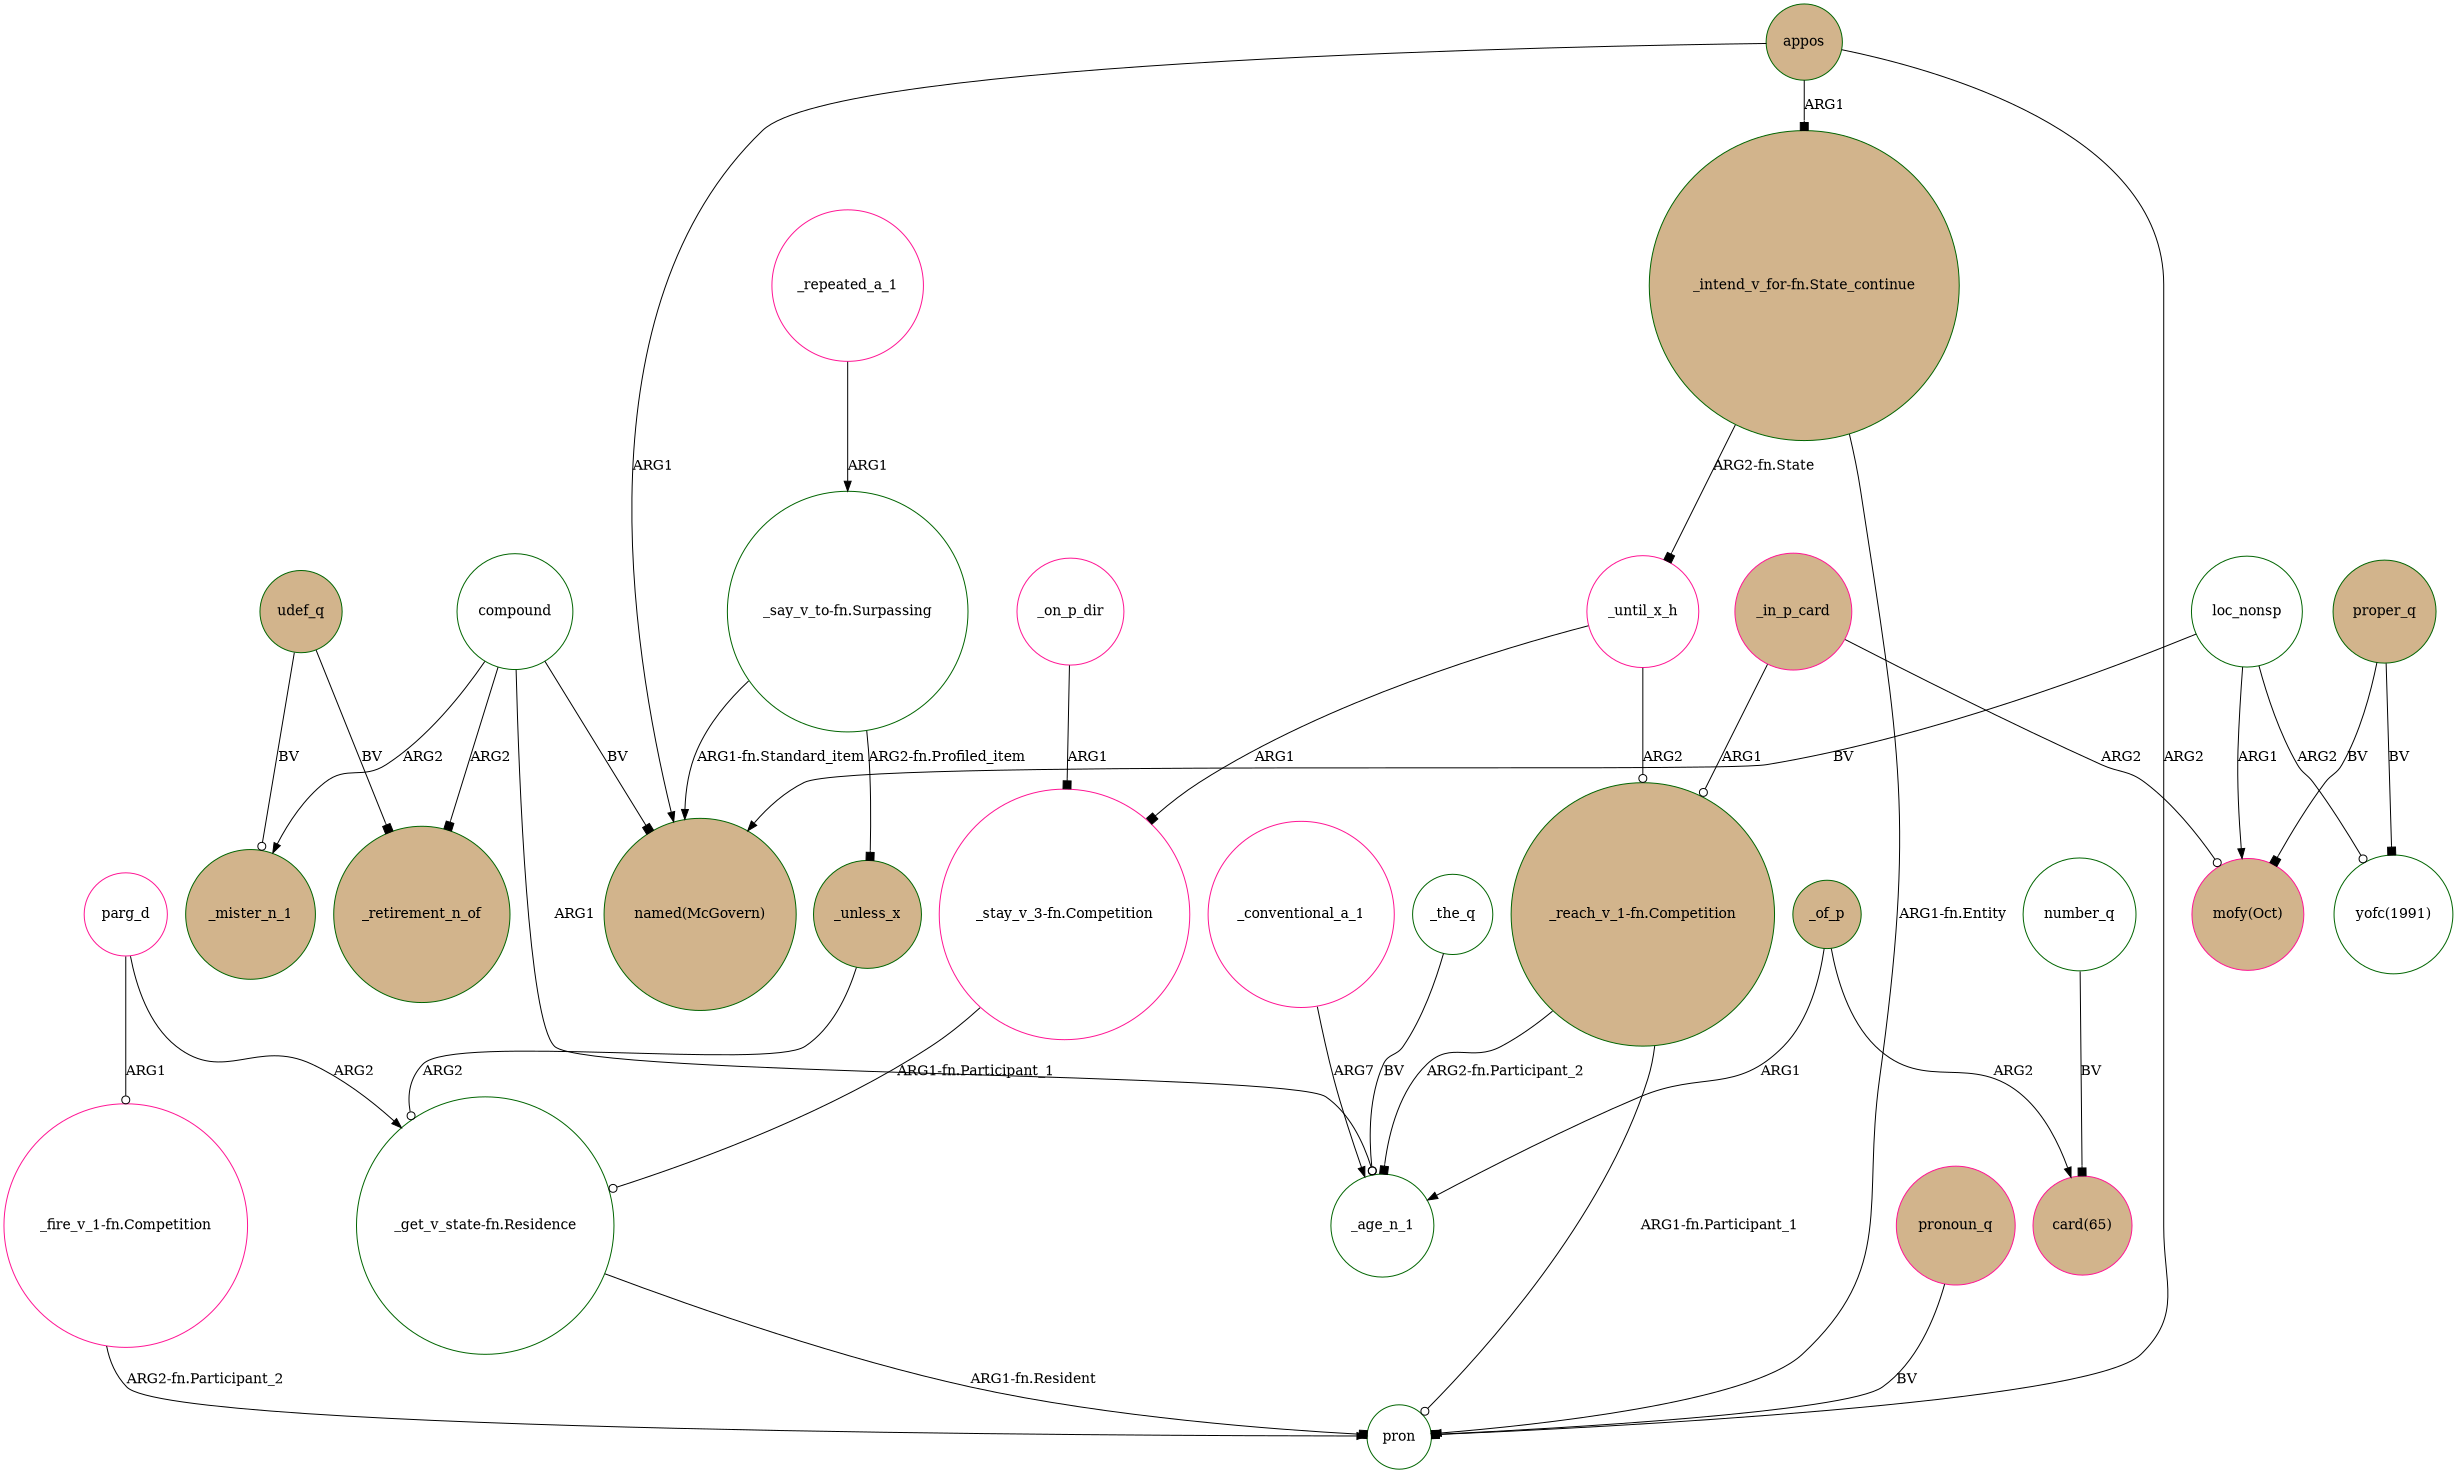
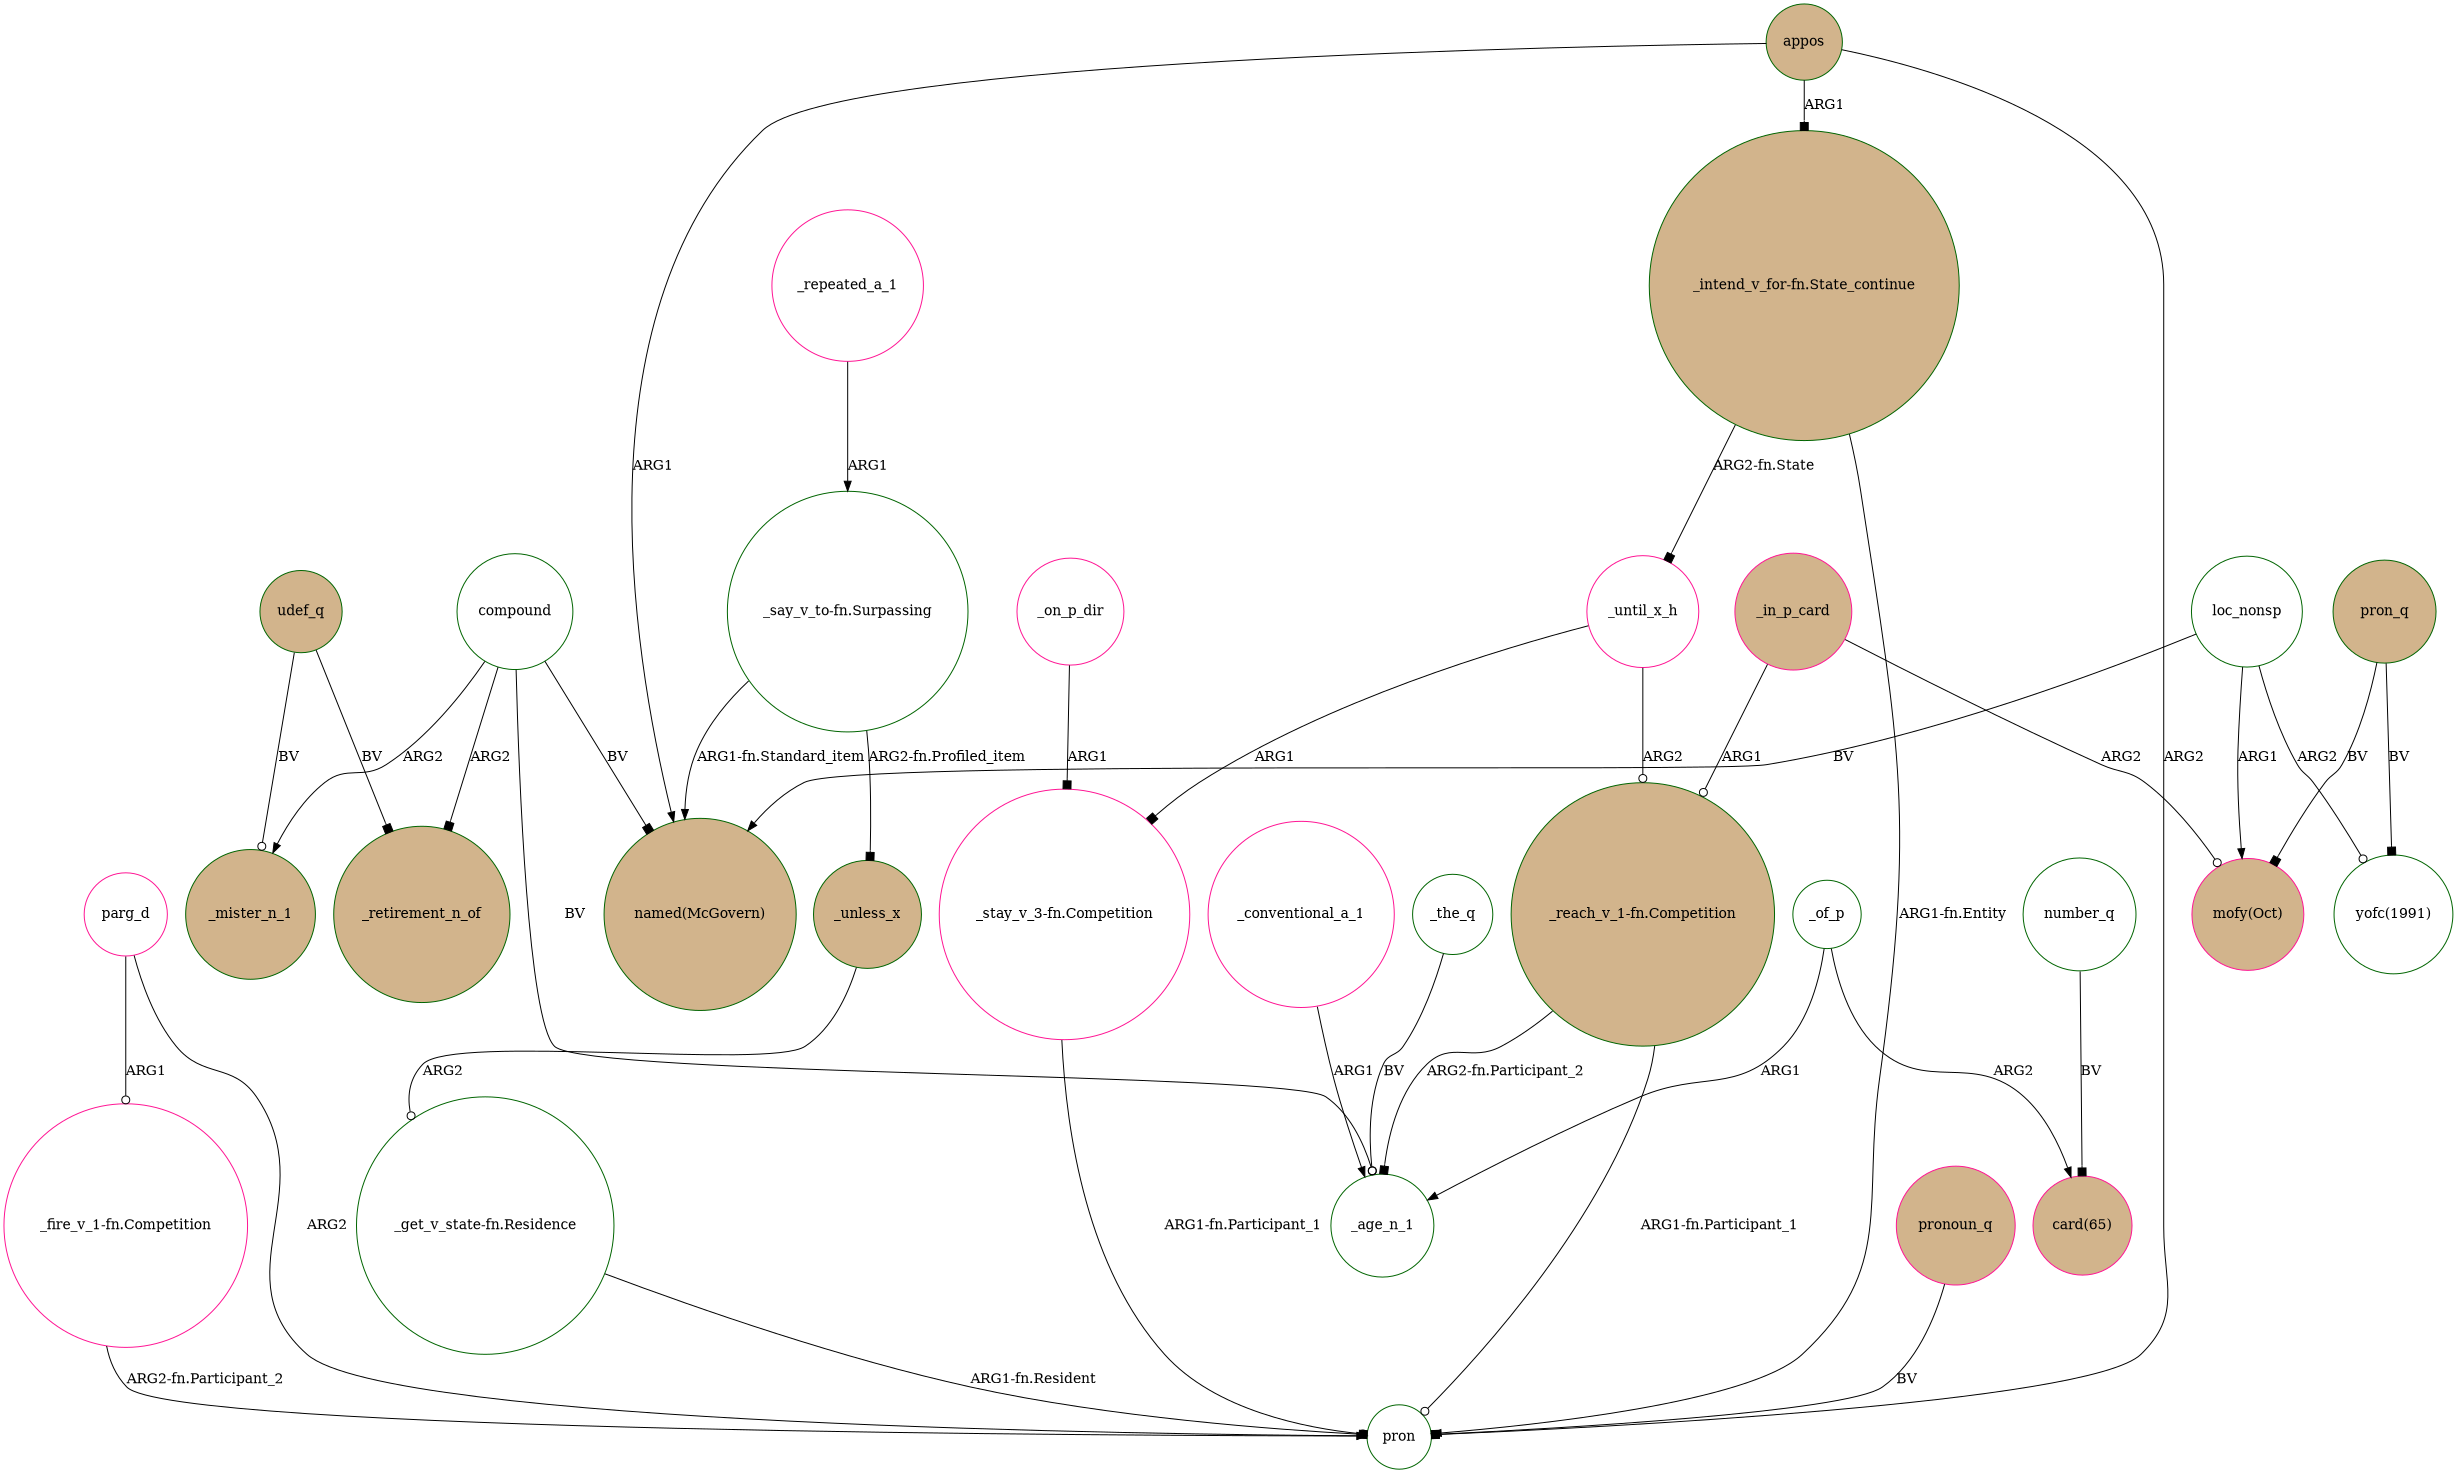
node "proper_q": label "proper_q" -> "pron_q"
edge "compound" -> "_age_n_1": label "ARG1" -> "BV"
node "_of_p": fillcolor tan -> white
edge "parg_d" -> "_get_v_state-fn.Residence": now "parg_d" -> "pron"
edge "_conventional_a_1" -> "_age_n_1": label "ARG7" -> "ARG1"
edge "_stay_v_3-fn.Competition" -> "_get_v_state-fn.Residence": now "_stay_v_3-fn.Competition" -> "pron"
